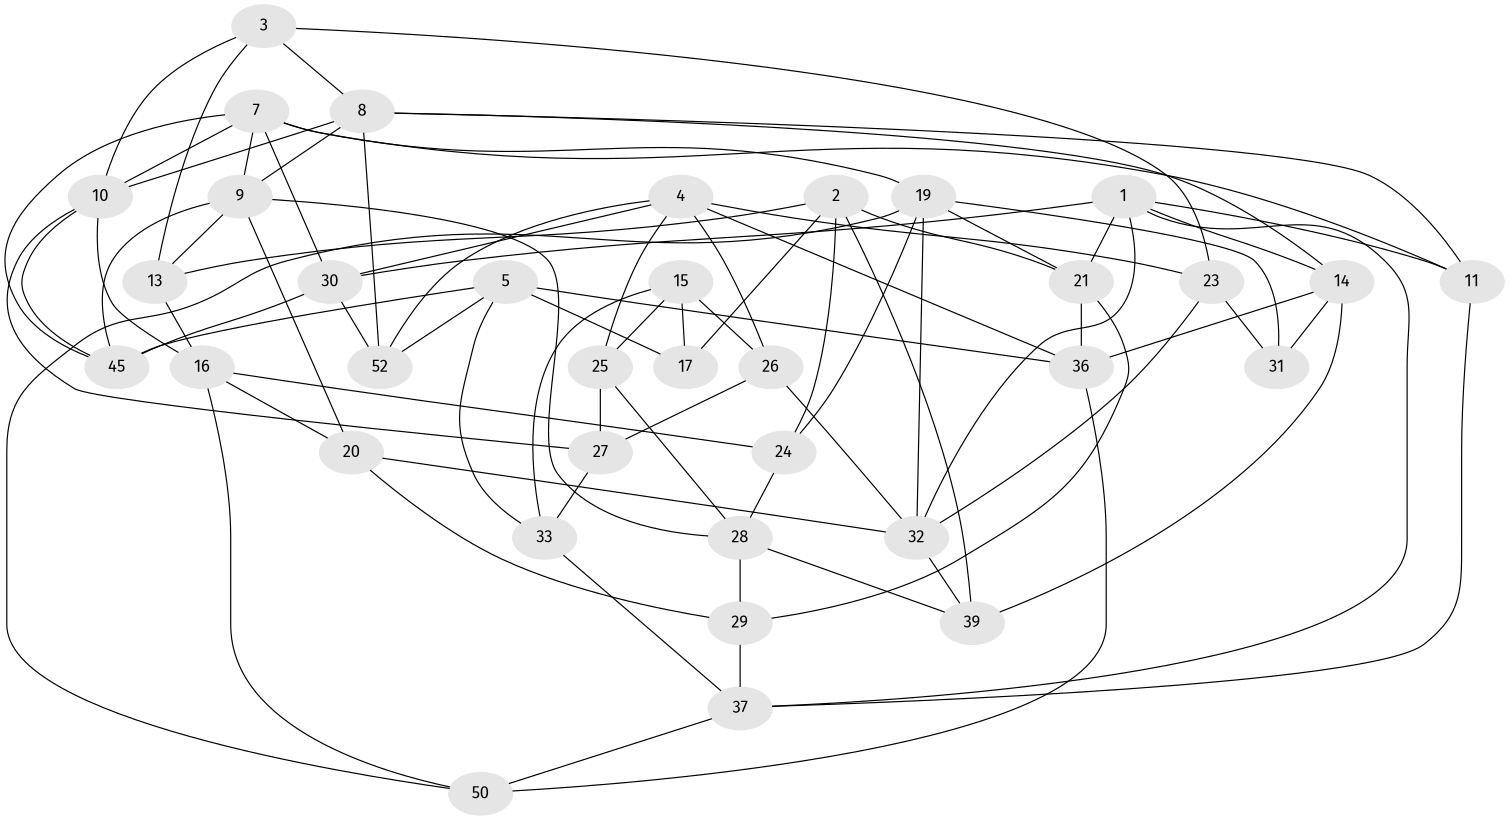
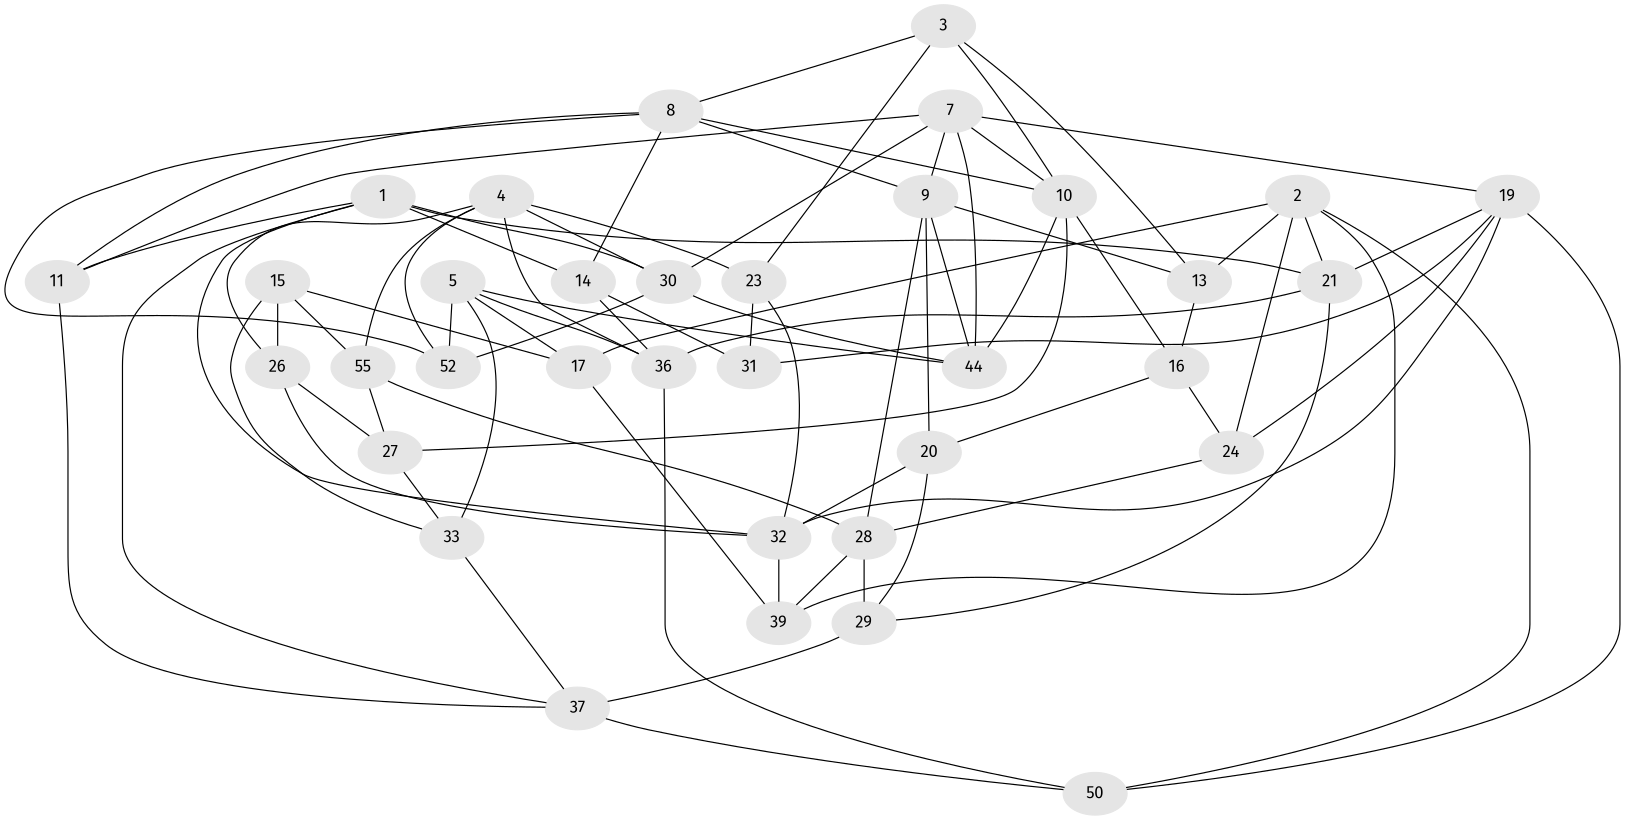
node "45": label "45" -> "44"
node "25": label "25" -> "55"
edge "14" -- "39": now "17" -- "39"
edge "16" -- "50": now "2" -- "50"
